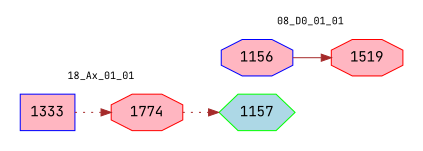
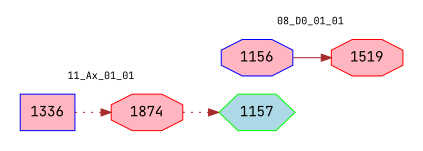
cluster "18_Ax_01_01": label "18_Ax_01_01" -> "11_Ax_01_01"
node "1333": label "1333" -> "1336"
node "1774": label "1774" -> "1874"
